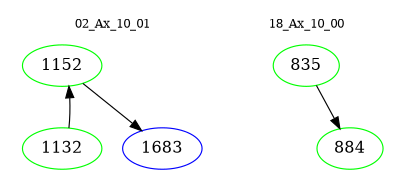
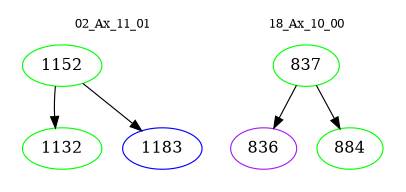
cluster "02_Ax_10_01": label "02_Ax_10_01" -> "02_Ax_11_01"
node "835": label "835" -> "837"
edge "1132" -> "1152": reversed
node "1683": label "1683" -> "1183"
node "836": added
